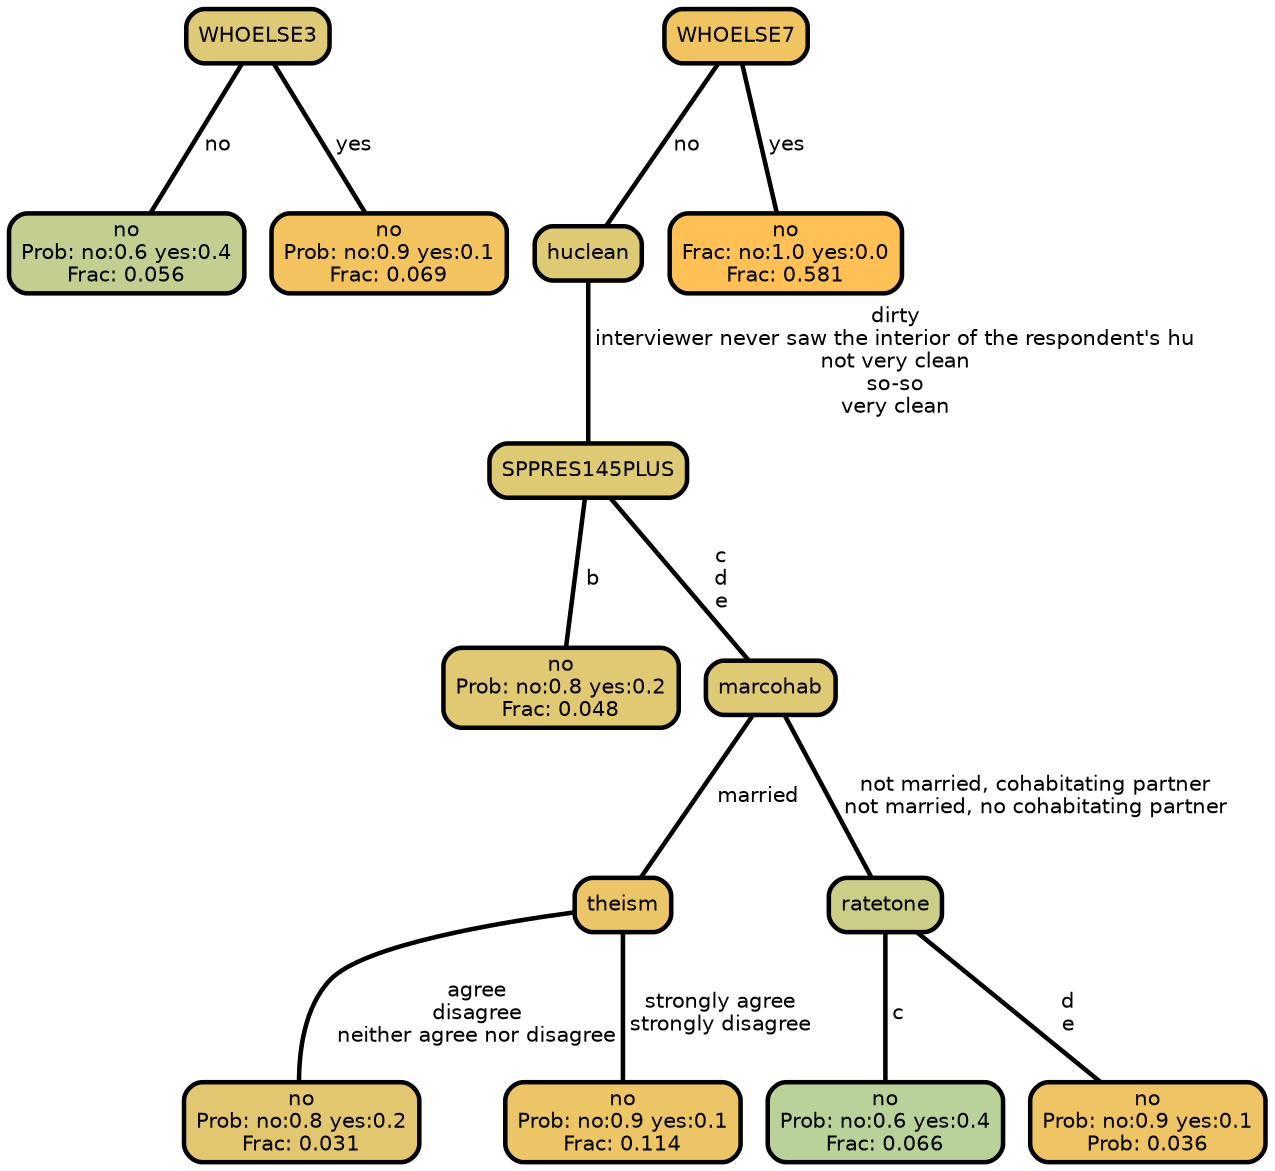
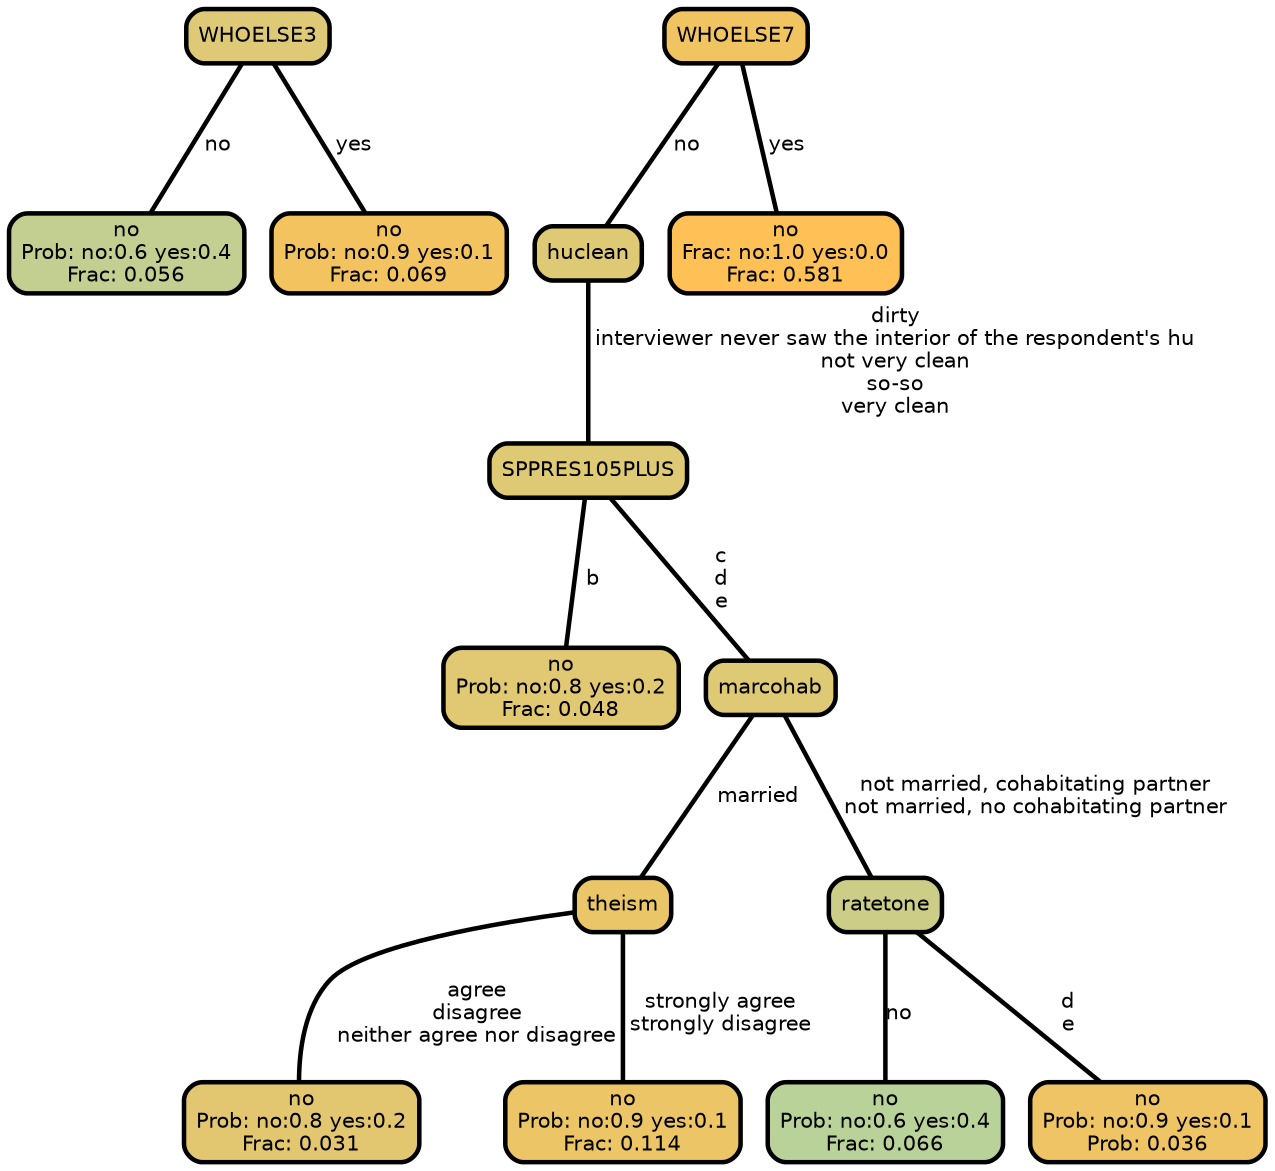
node "SPPRES145PLUS": label "SPPRES145PLUS" -> "SPPRES105PLUS"
edge "ratetone" -- "no Prob: no:0.6 yes:0.4 Frac: 0.066": label " c" -> " no"
